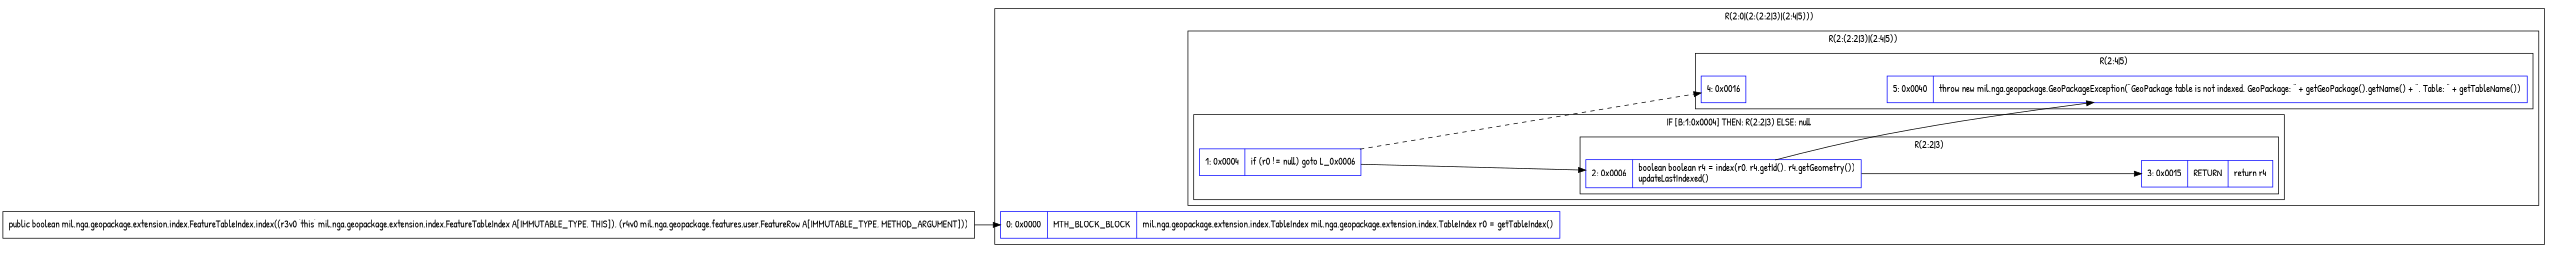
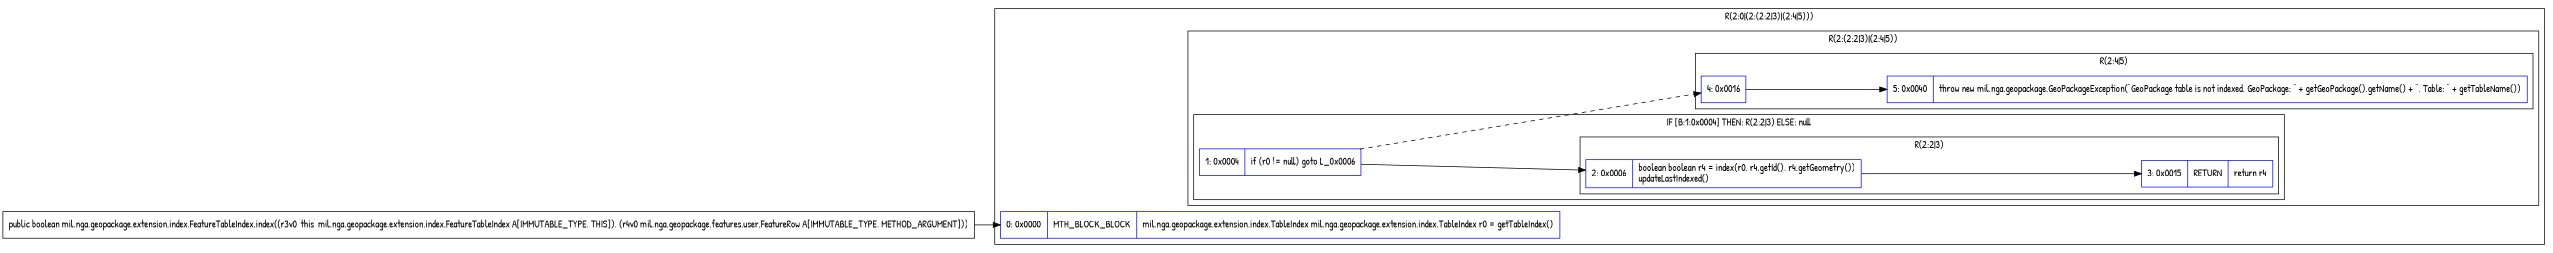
edge "2: 0x0006" -> "5: 0x0040": now "4: 0x0016" -> "5: 0x0040"
